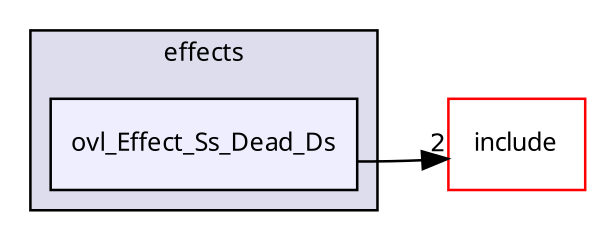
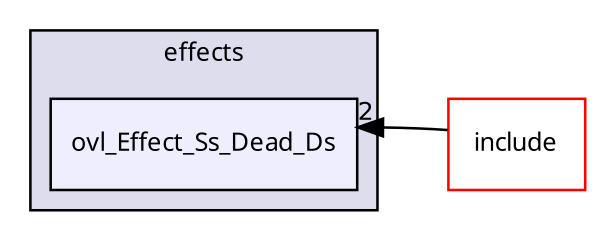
edge "ovl_Effect_Ss_Dead_Ds" -> "include": reversed
